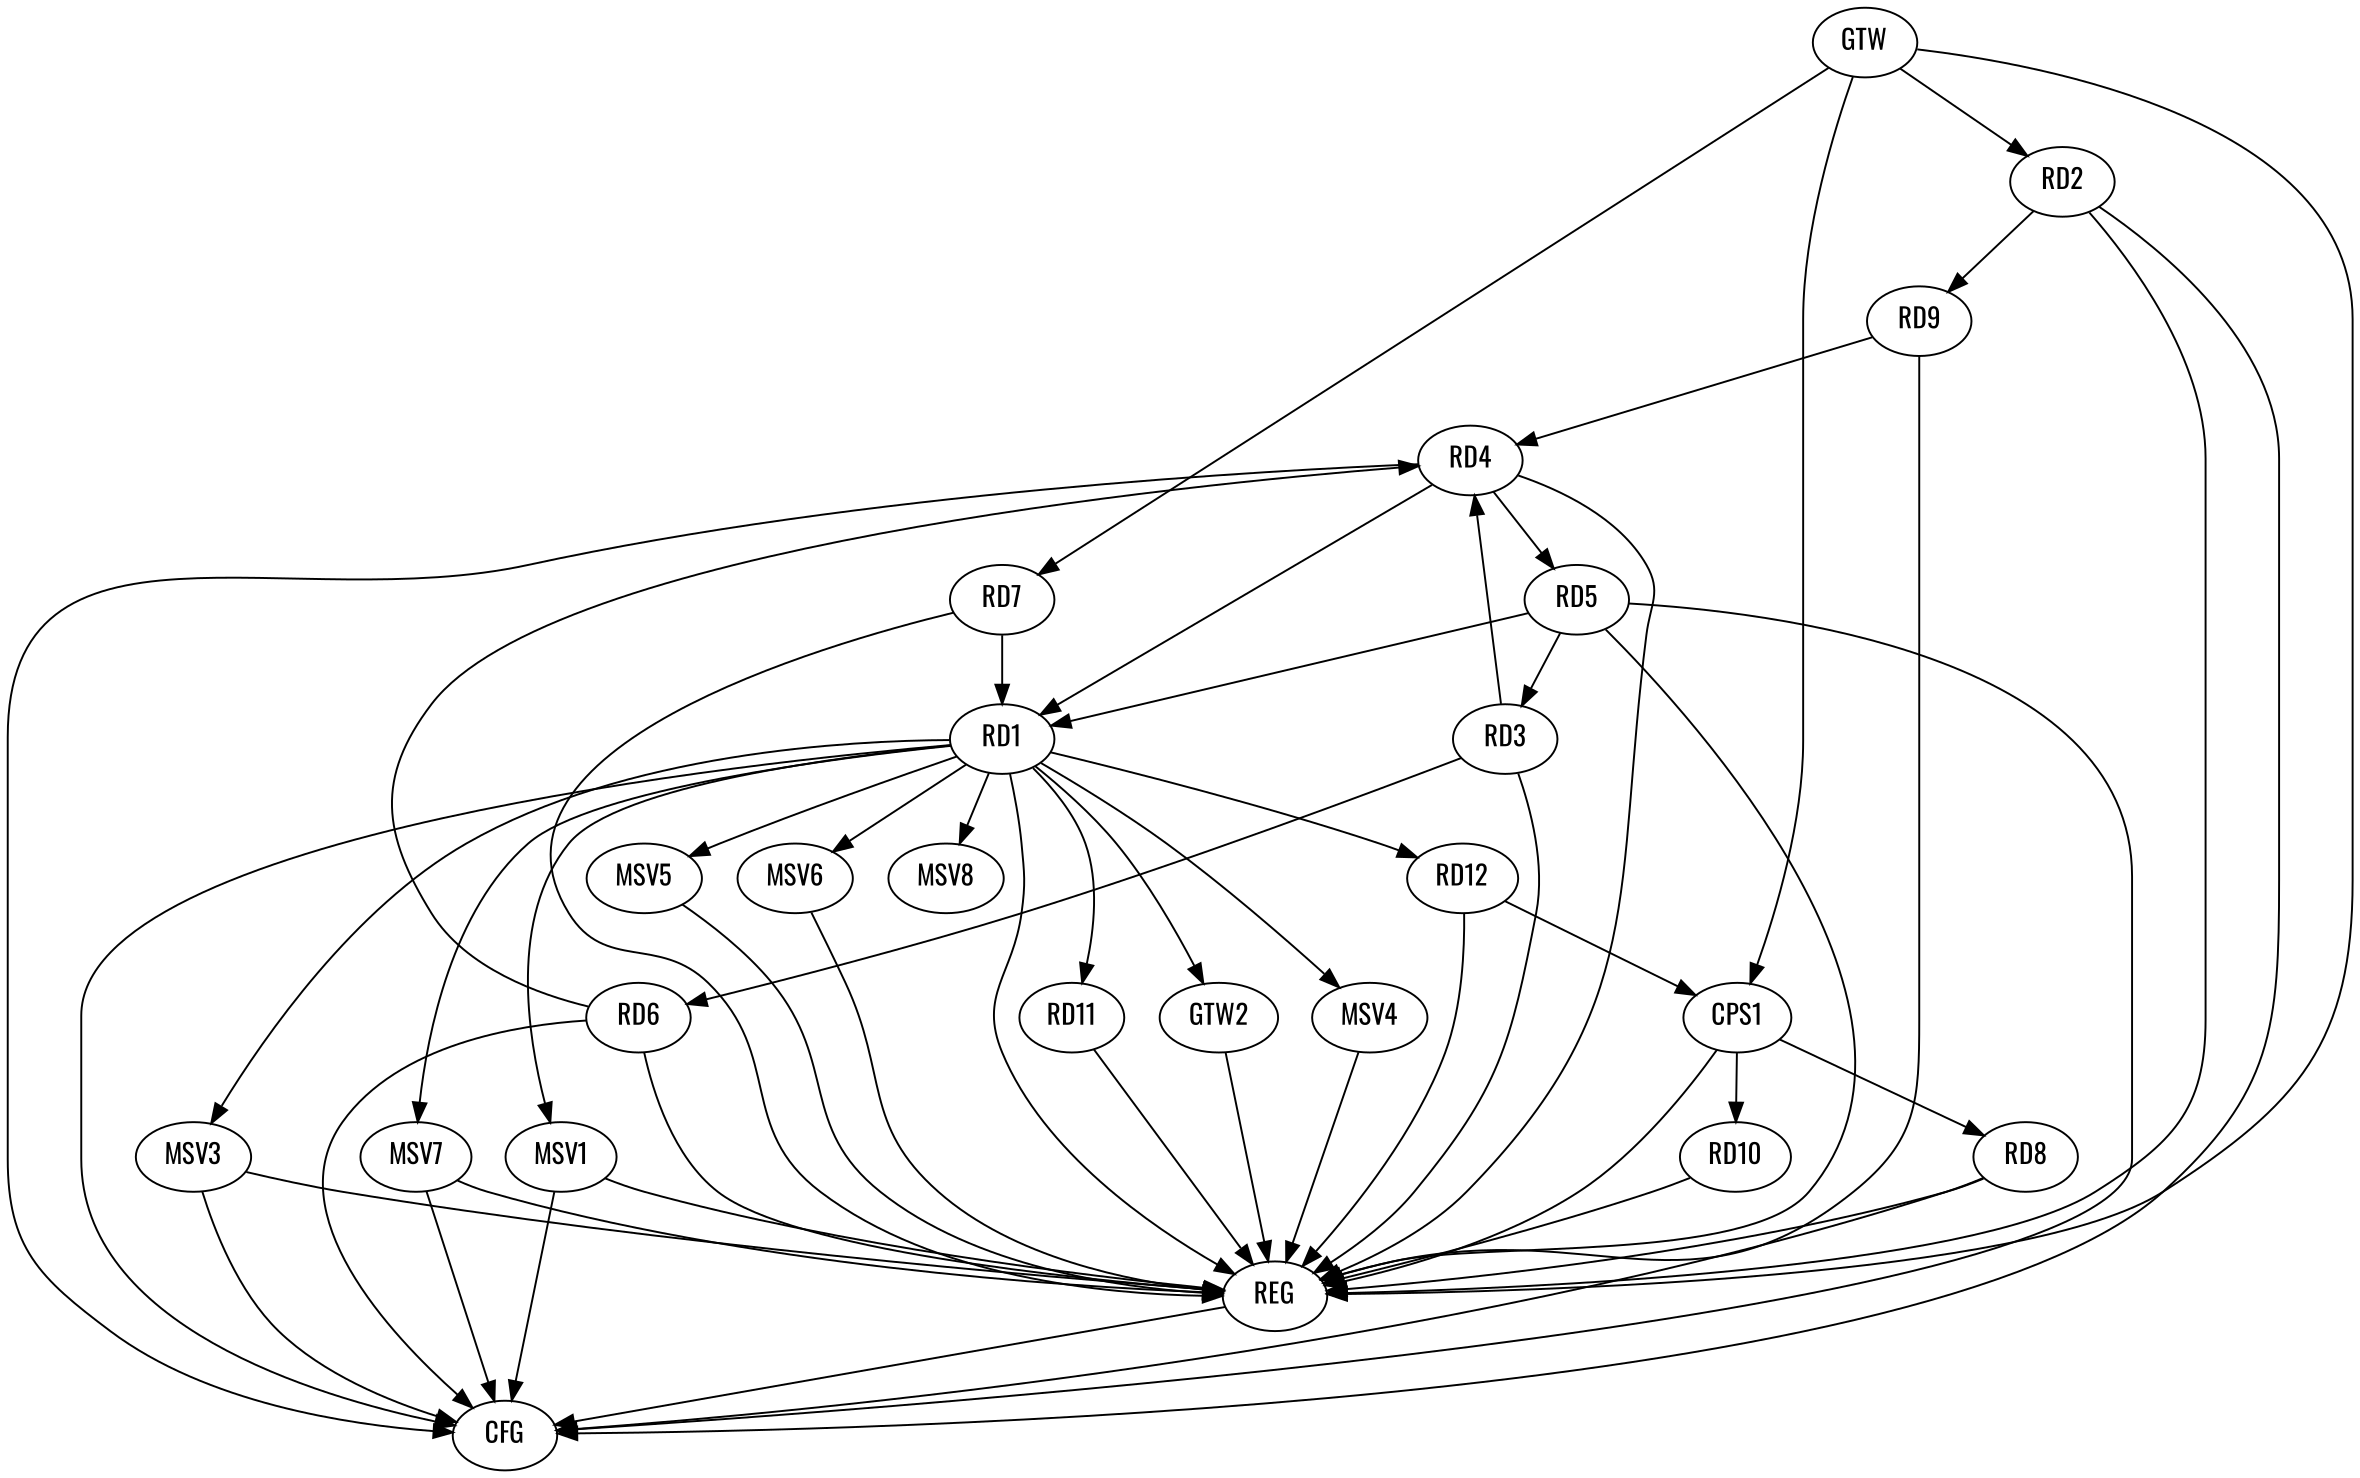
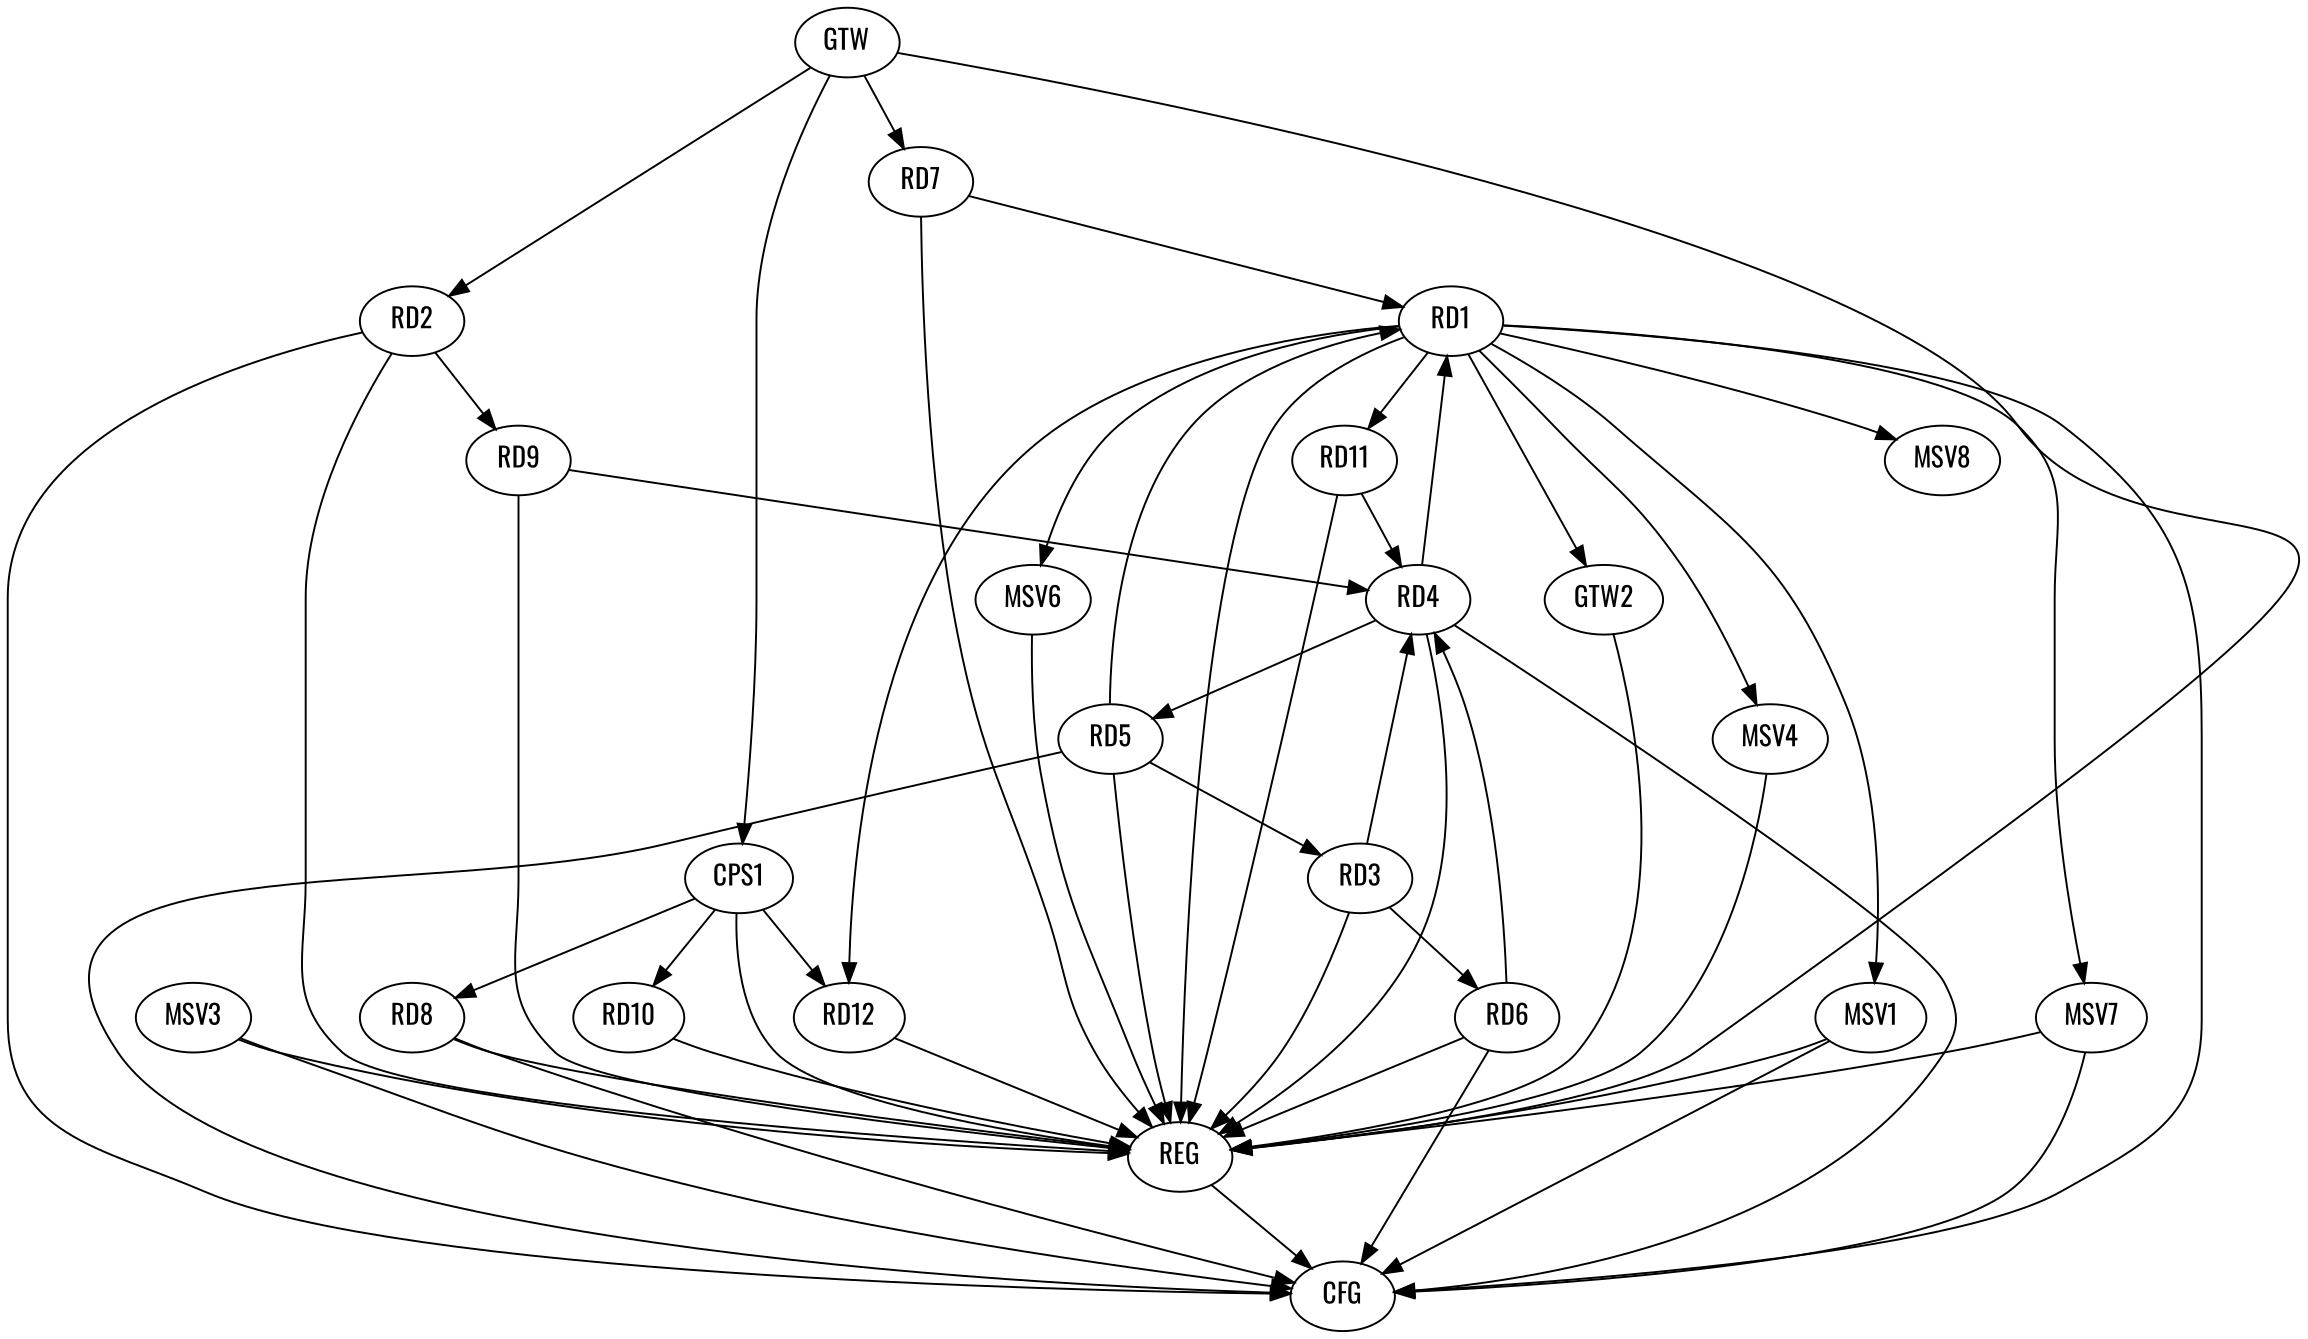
edge "RD11" -> "RD4": added
edge "RD1" -> "MSV3": removed
node "MSV5": removed
edge "RD12" -> "CPS1": reversed
